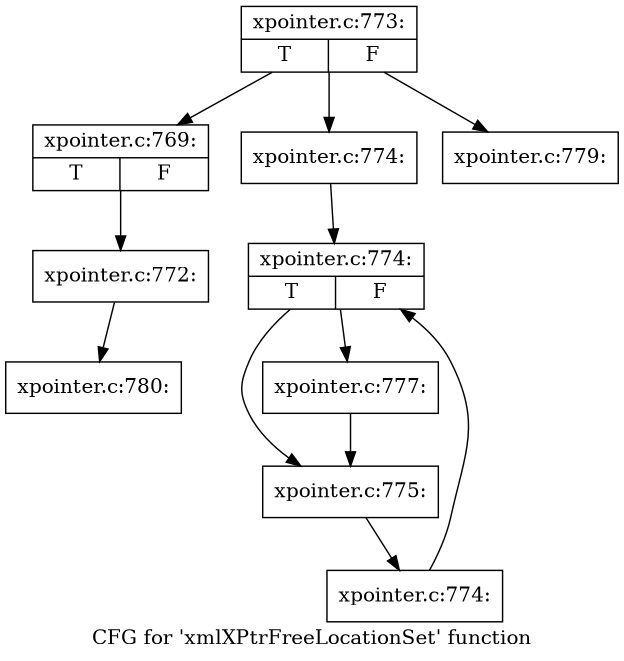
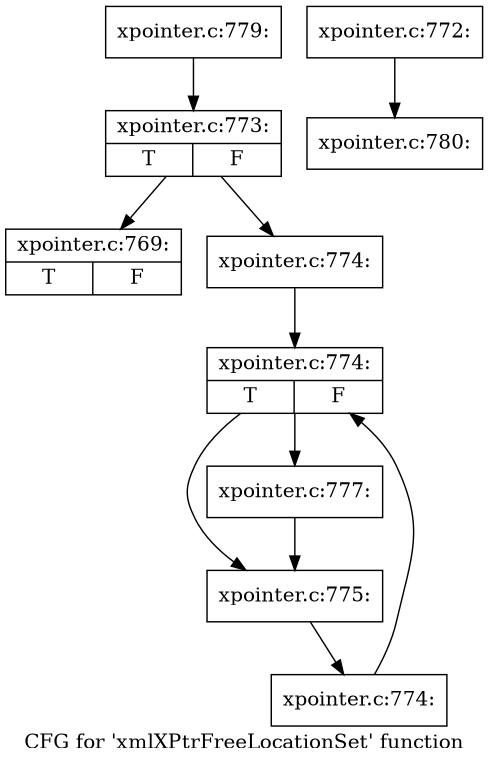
edge "xpointer.c:773:" -> "xpointer.c:779:": reversed
edge "xpointer.c:769:" -> "xpointer.c:772:": removed
